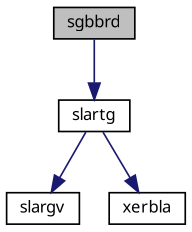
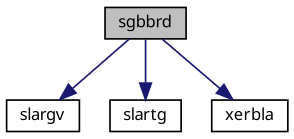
edge "slartg" -> "slargv": now "sgbbrd" -> "slargv"
edge "slartg" -> "xerbla": now "sgbbrd" -> "xerbla"
